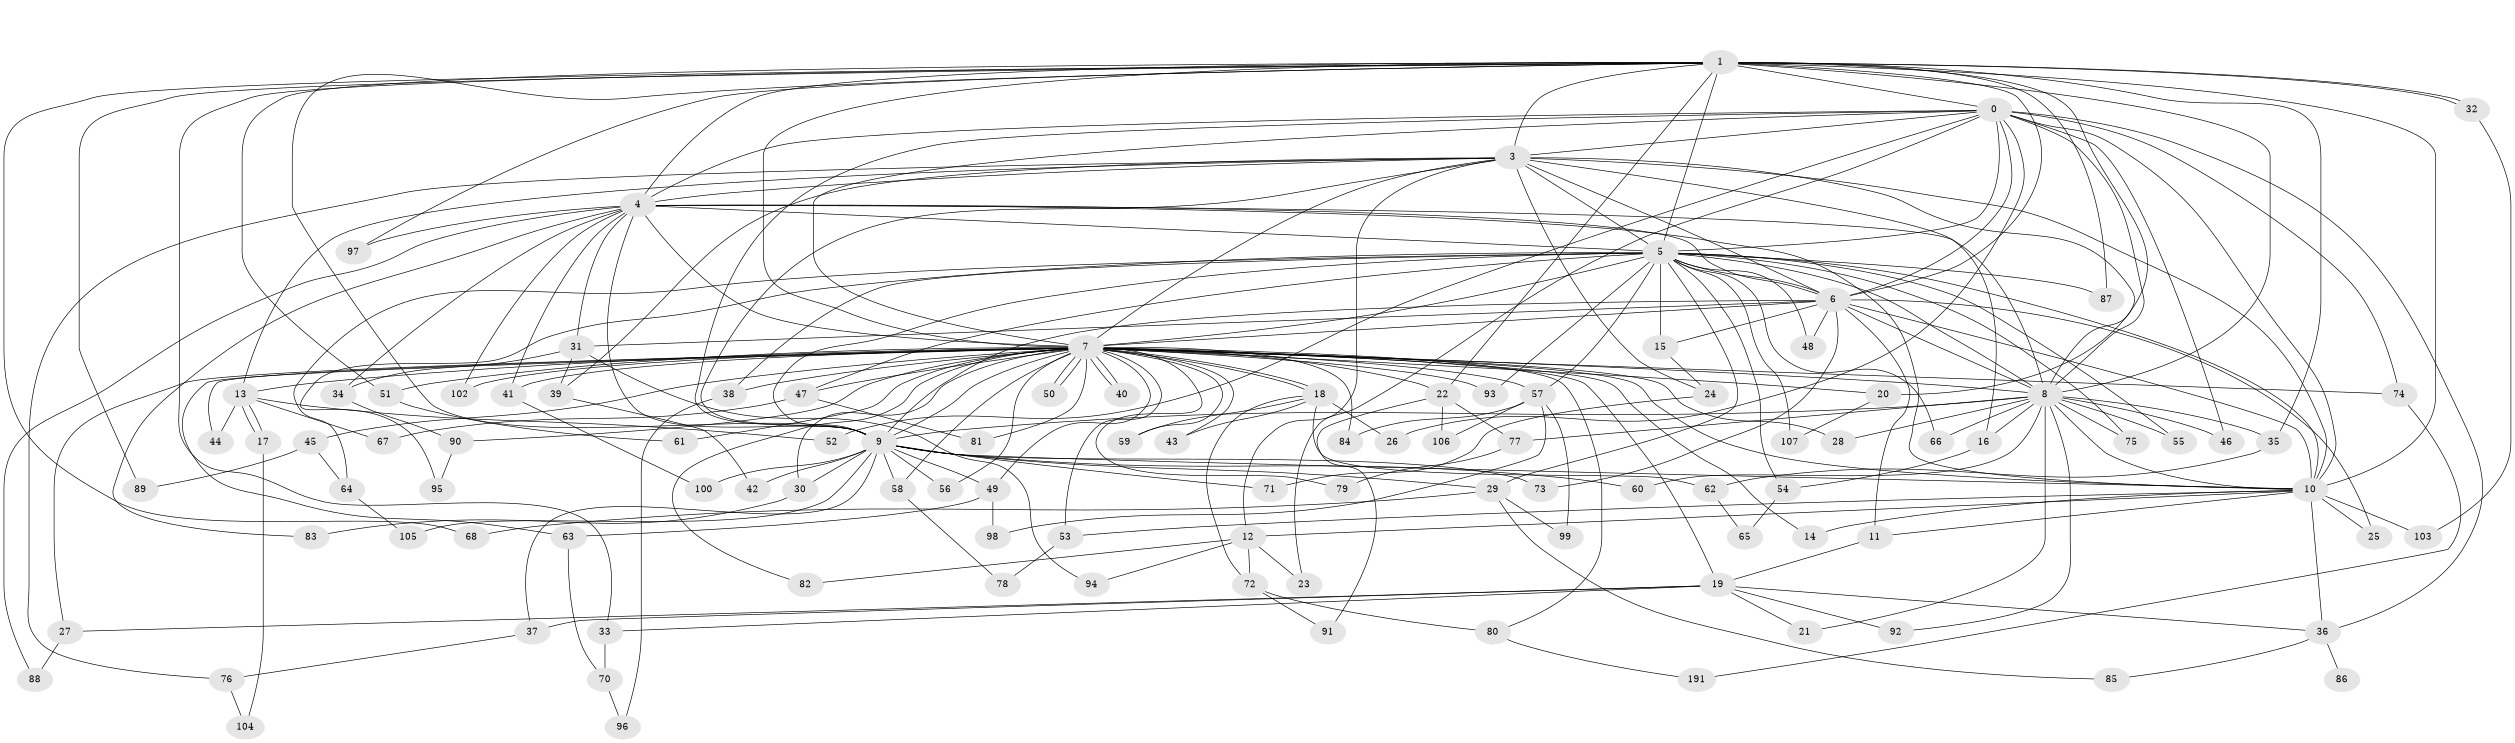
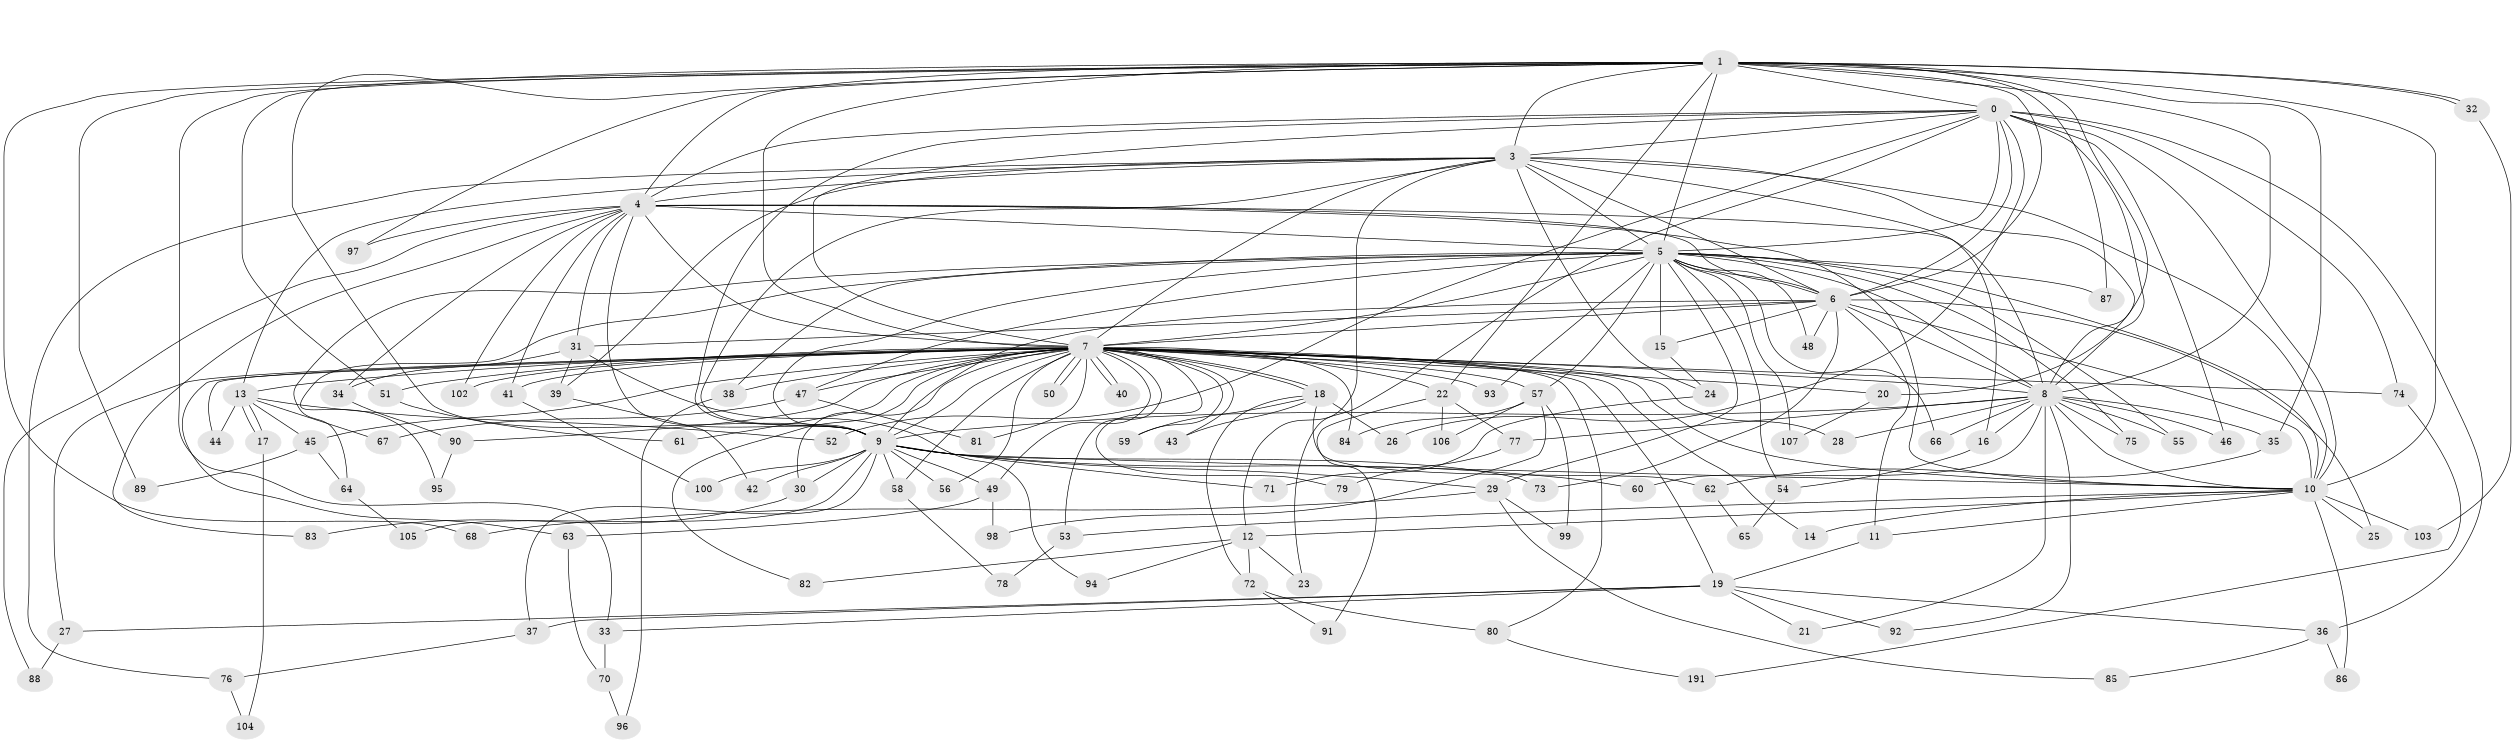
edge "13" -- "45": added
edge "10" -- "36": now "10" -- "86"
